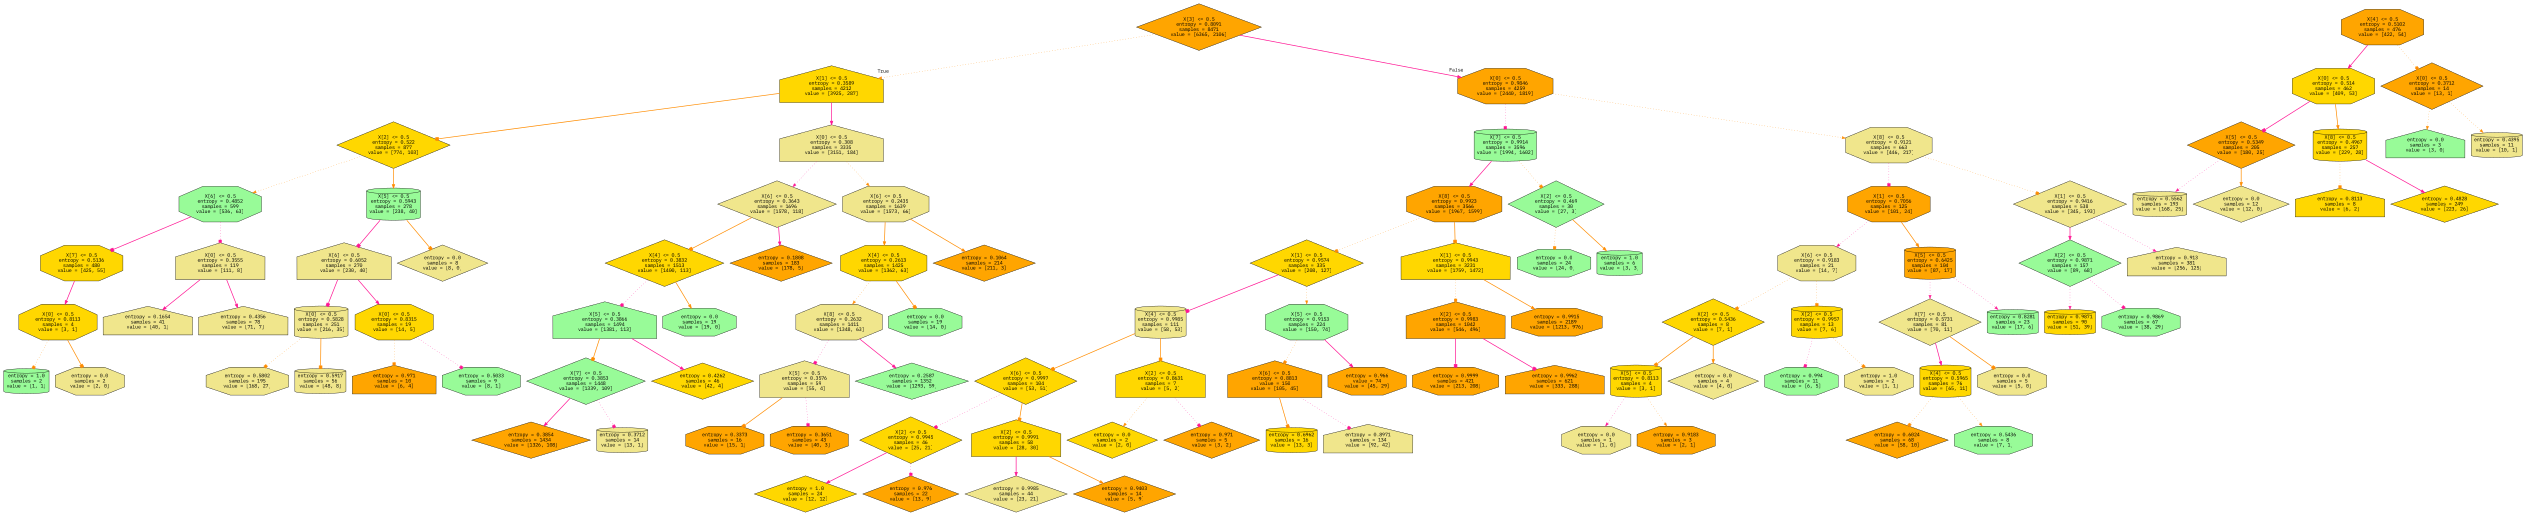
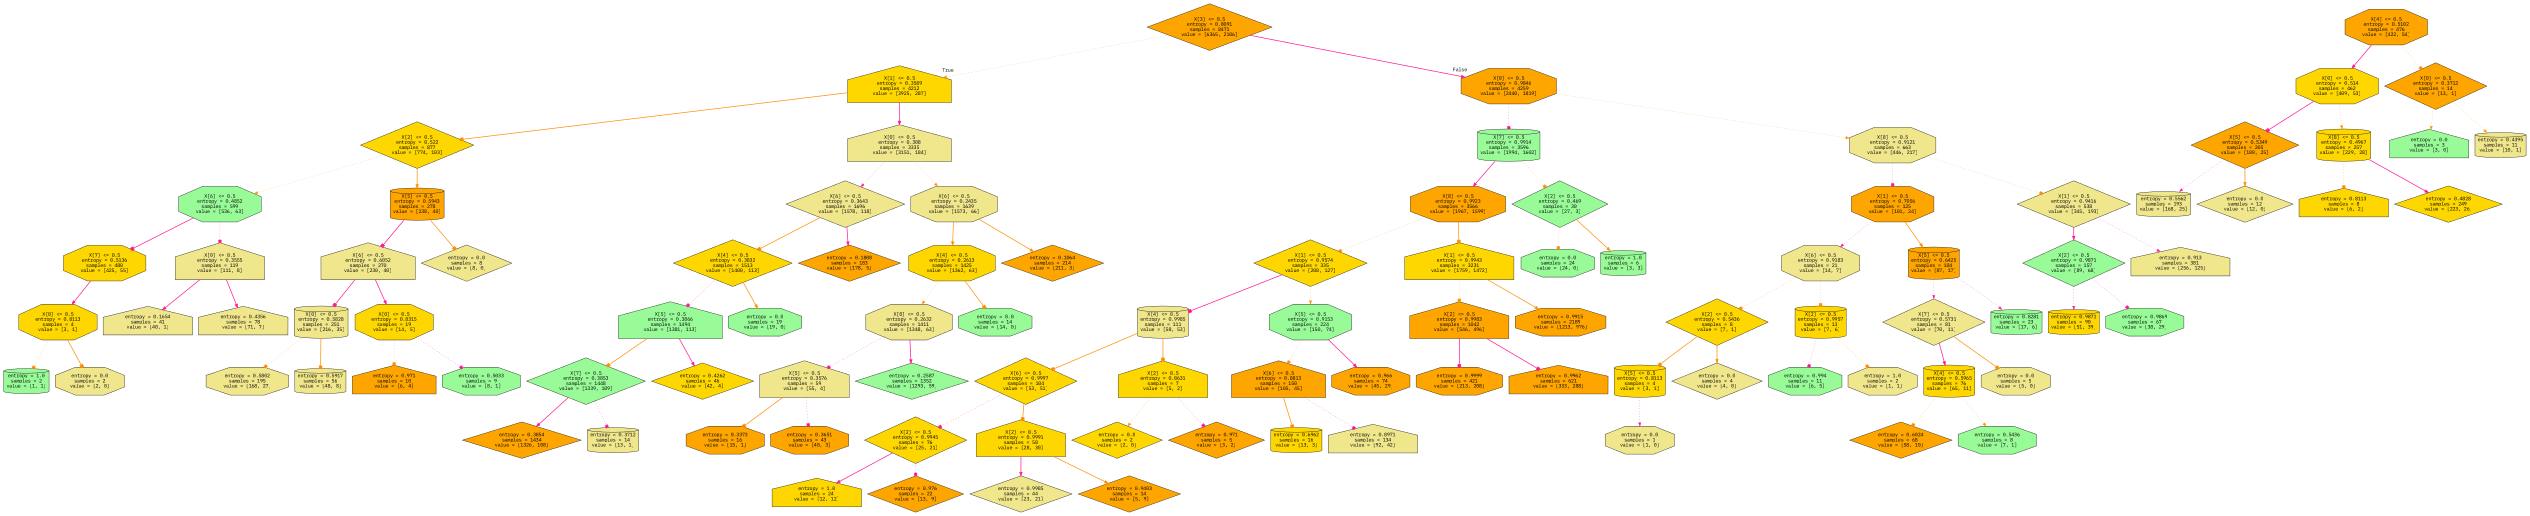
edge "X[0] <= 0.5 entropy = 0.514 samples = 462 value = [409, 53]" -> "X[8] <= 0.5 entropy = 0.4967 samples = 257 value = [229, 28]": style bold -> dotted
node "X[5] <= 0.5 entropy = 0.5943 samples = 278 value = [238, 40]": fillcolor palegreen -> orange
node "entropy = 0.0 samples = 19 value = [14, 0]": label "entropy = 0.0 samples = 19 value = [14, 0]" -> "entropy = 0.0 samples = 14 value = [14, 0]"
node "X[6] <= 0.5 entropy = 0.8813 value = 150 value = [105, 45]": label "X[6] <= 0.5 entropy = 0.8813 value = 150 value = [105, 45]" -> "X[6] <= 0.5 entropy = 0.8813 samples = 150 value = [105, 45]"
node "entropy = 0.966 value = 74 value = [45, 29]": label "entropy = 0.966 value = 74 value = [45, 29]" -> "entropy = 0.966 samples = 74 value = [45, 29]"
node "X[2] <= 0.5 entropy = 0.9945 samples = 46 value = [25, 21]": label "X[2] <= 0.5 entropy = 0.9945 samples = 46 value = [25, 21]" -> "X[2] <= 0.5 entropy = 0.9945 samples = 76 value = [25, 21]"
node "entropy = 0.9183 samples = 3 value = [2, 1]": removed
node "entropy = 1.0 samples = 24 value = [12, 12]": shape diamond -> house
